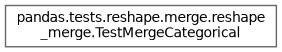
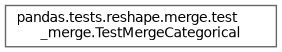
node "pandas.tests.reshape.merge.reshape _merge.TestMergeCategorical": label "pandas.tests.reshape.merge.reshape _merge.TestMergeCategorical" -> "pandas.tests.reshape.merge.test _merge.TestMergeCategorical"
